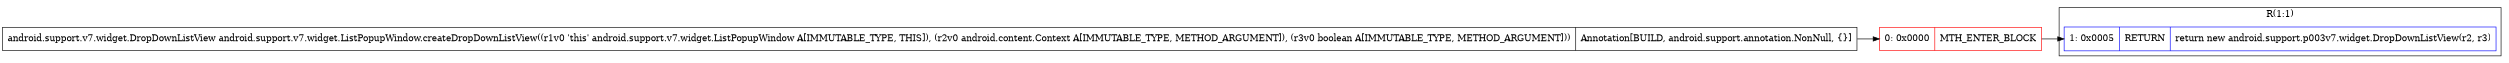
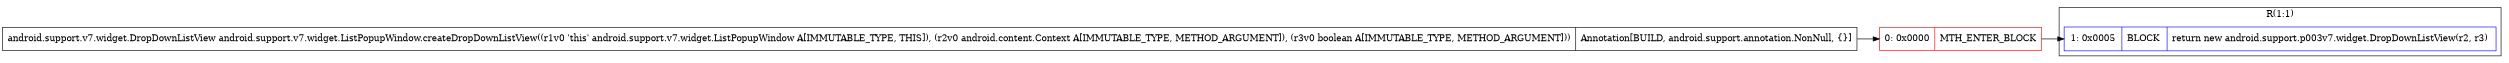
node "1: 0x0005": text "RETURN" -> "BLOCK"
